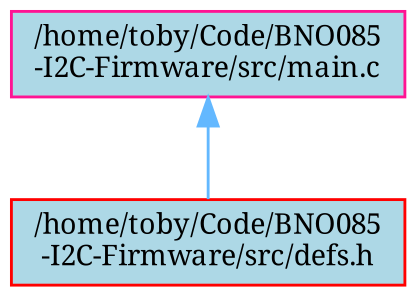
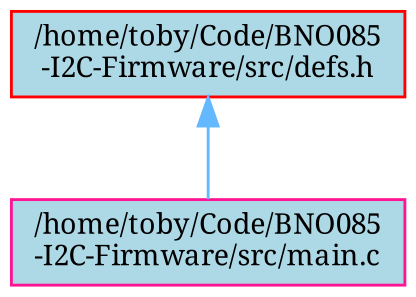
edge "/home/toby/Code/BNO085 -I2C-Firmware/src/defs.h" -> "/home/toby/Code/BNO085 -I2C-Firmware/src/main.c": reversed
